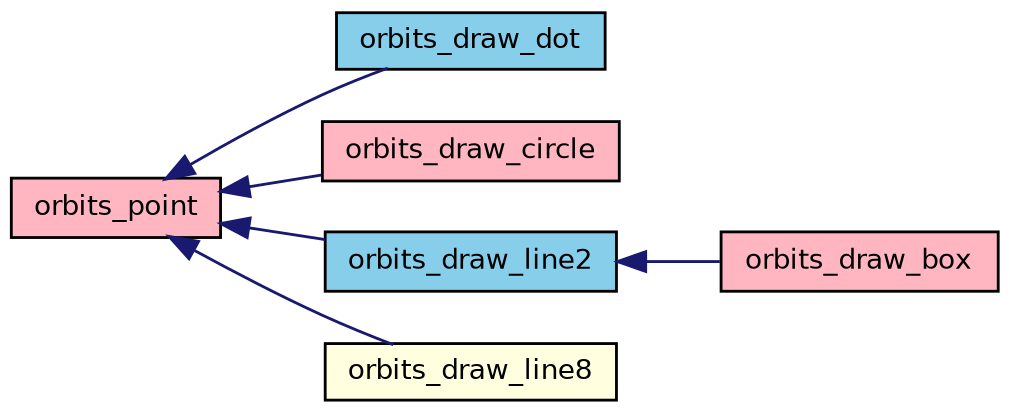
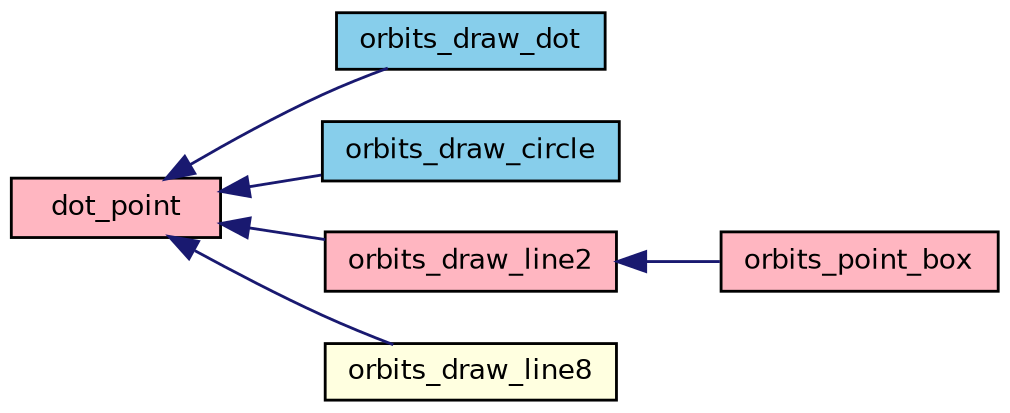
node "orbits_draw_circle": fillcolor lightpink -> skyblue
node "orbits_point": label "orbits_point" -> "dot_point"
node "orbits_draw_line2": fillcolor skyblue -> lightpink
node "orbits_draw_box": label "orbits_draw_box" -> "orbits_point_box"
